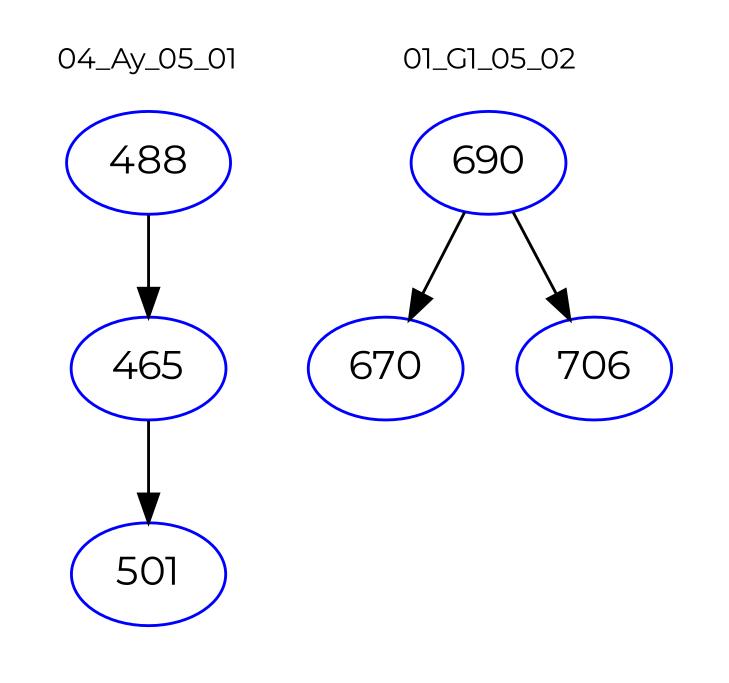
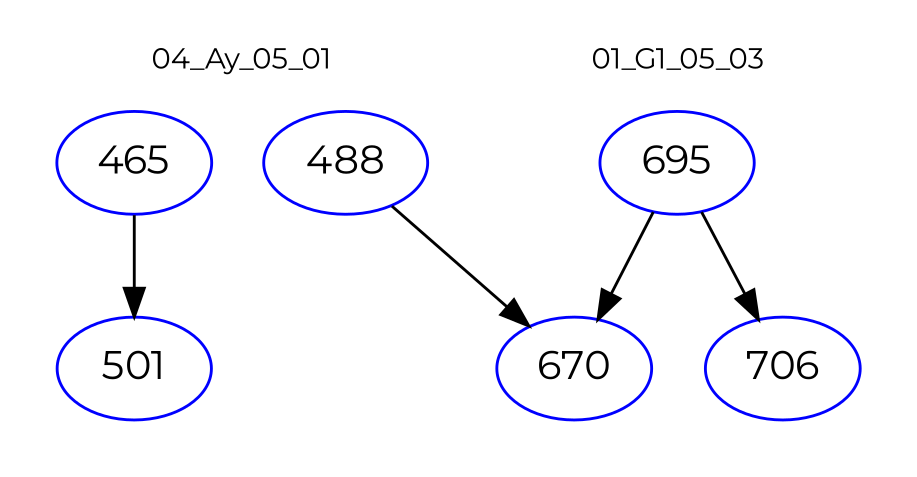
cluster "01_G1_05_02": label "01_G1_05_02" -> "01_G1_05_03"
node "690": label "690" -> "695"
edge "488" -> "465": now "488" -> "670"
